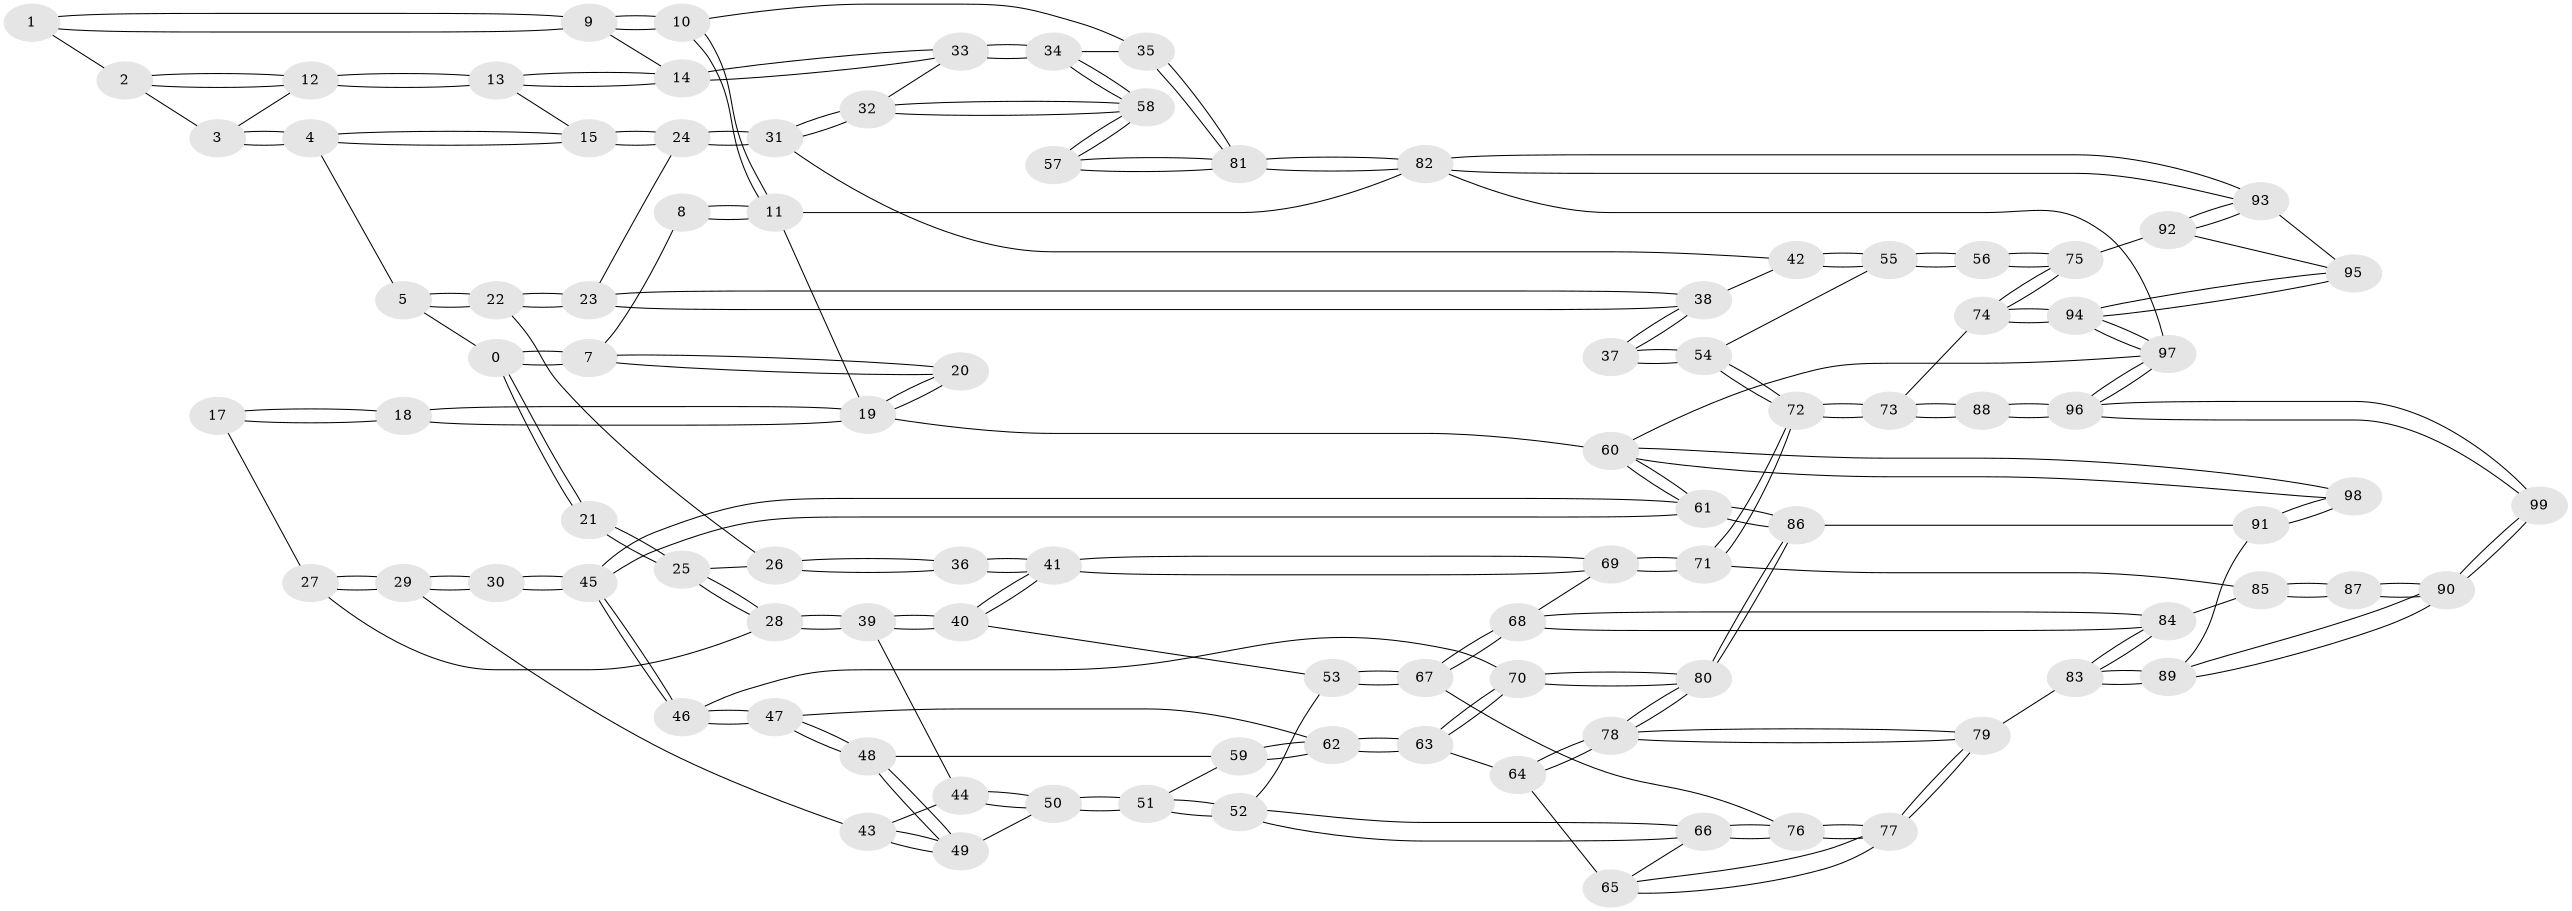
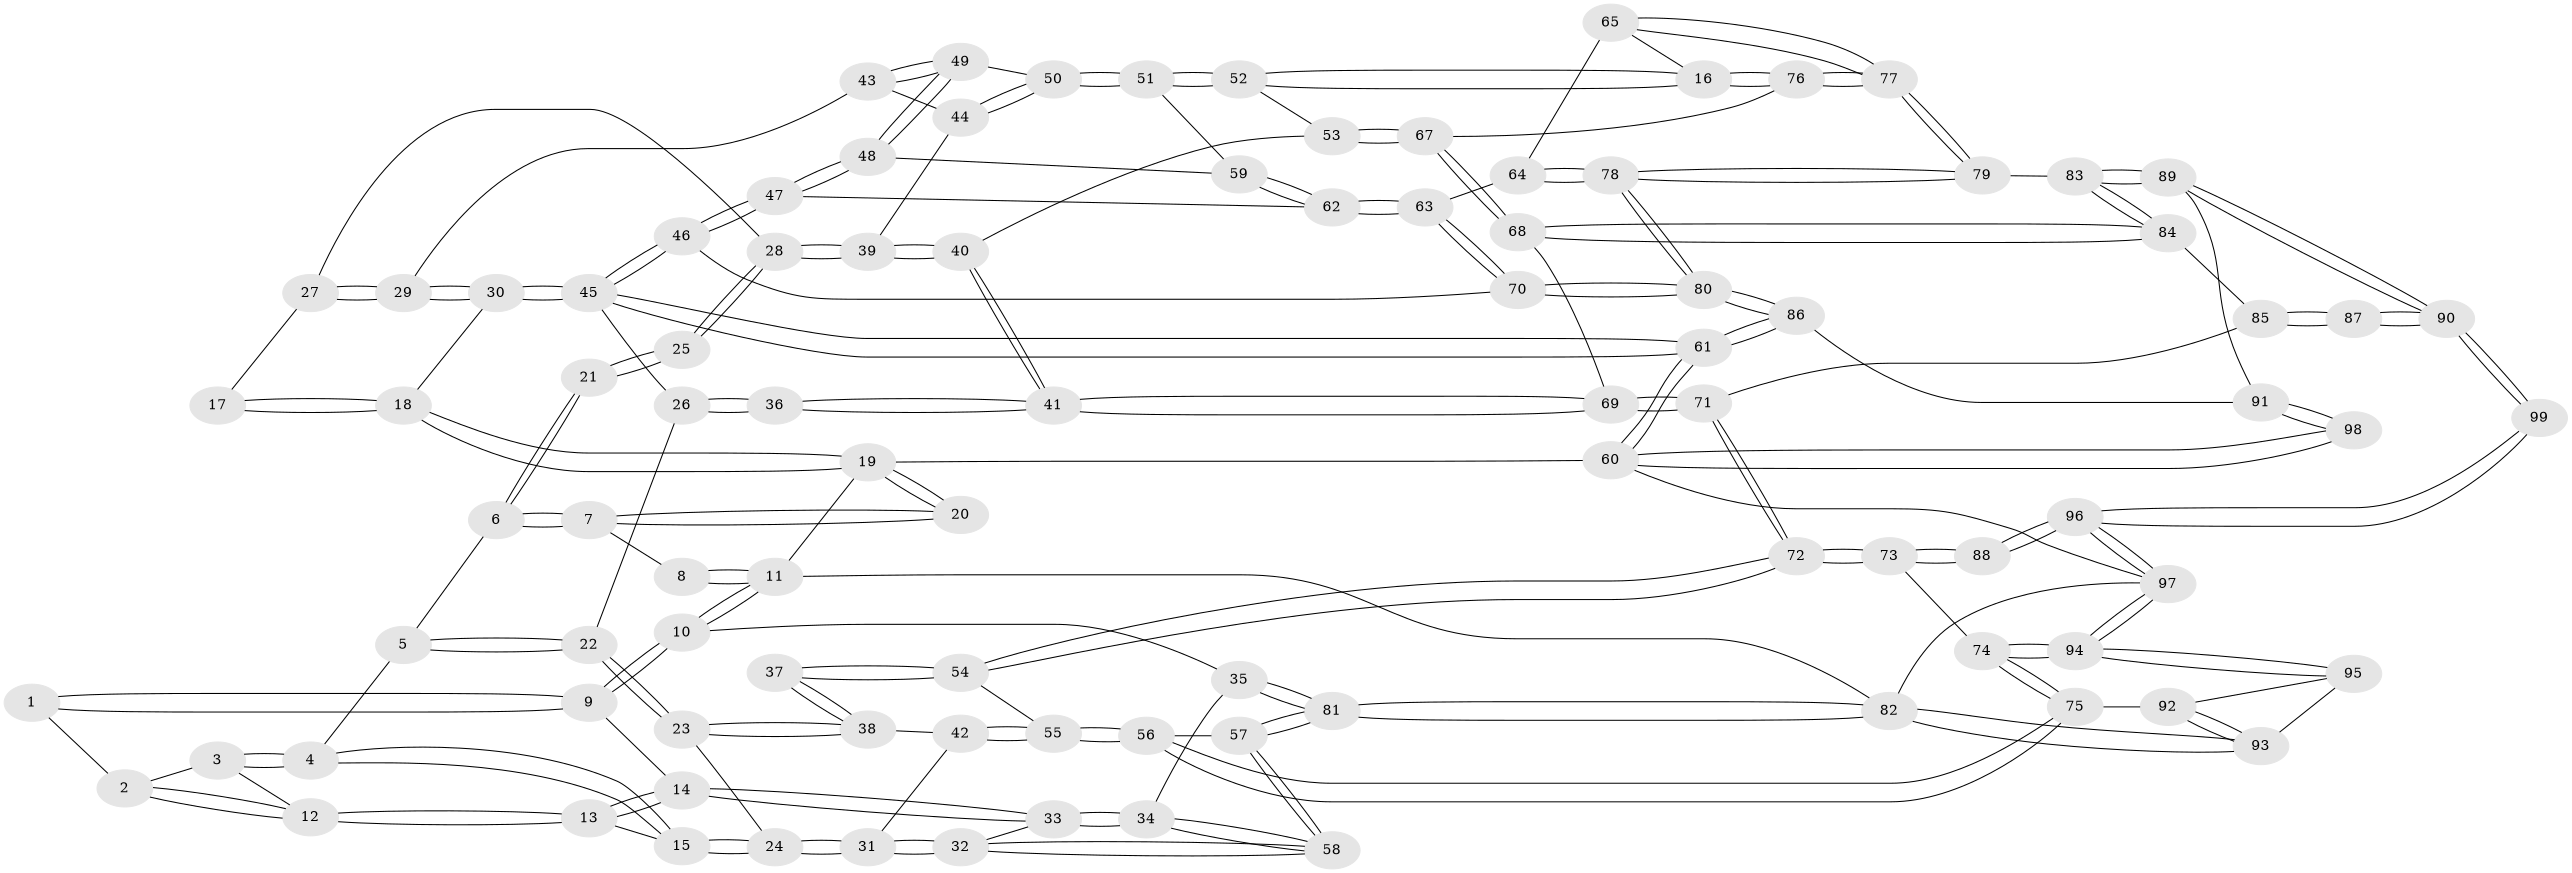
edge "30" -- "18": added
node "0": label "0" -> "6"
edge "26" -- "25": now "26" -- "45"
edge "56" -- "57": added
node "66": label "66" -> "16"
